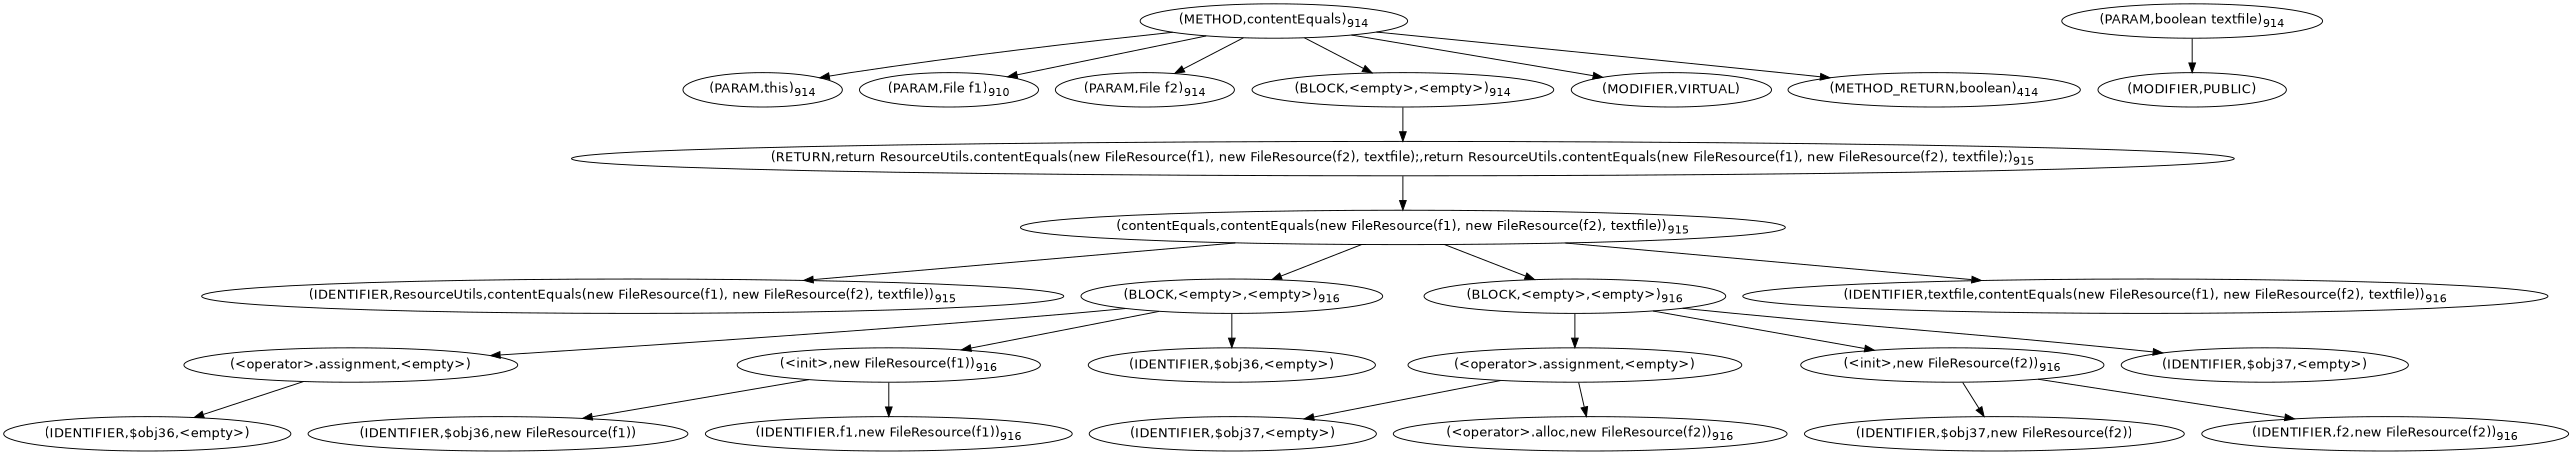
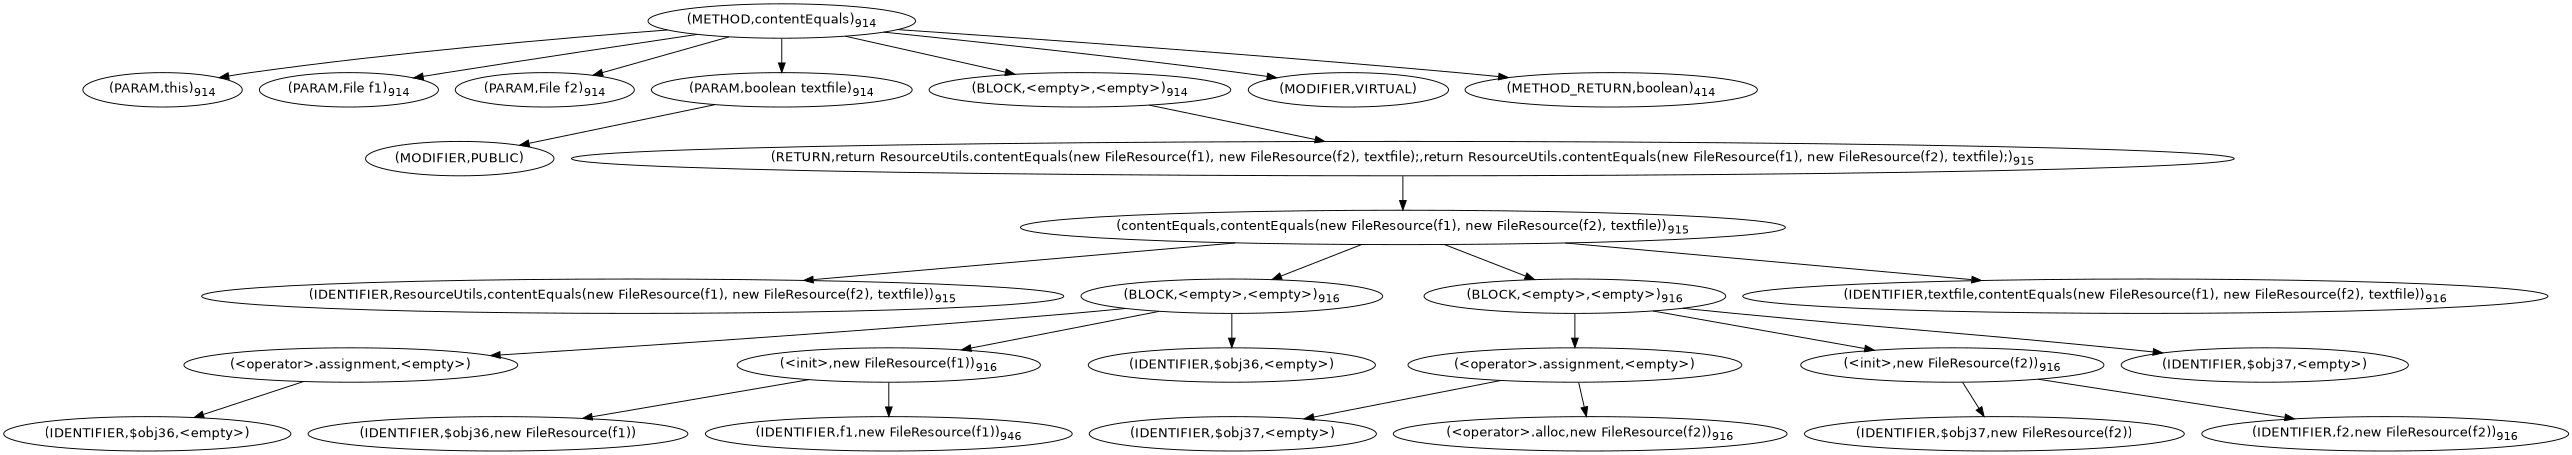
edge "(METHOD,contentEquals)" -> "(PARAM,boolean textfile)": added
node "(PARAM,File f1)": text "910" -> "914"
node "(IDENTIFIER,f1,new FileResource(f1))": text "916" -> "946"
